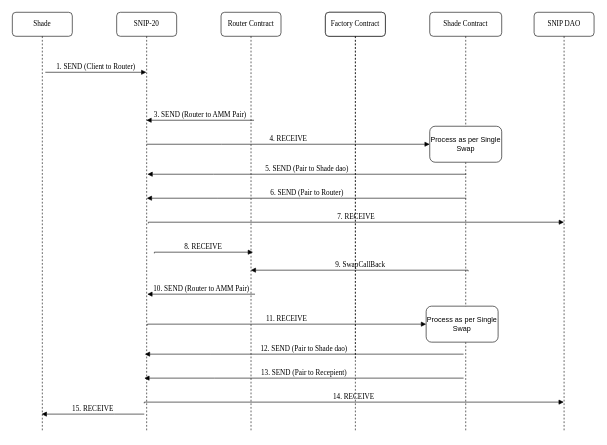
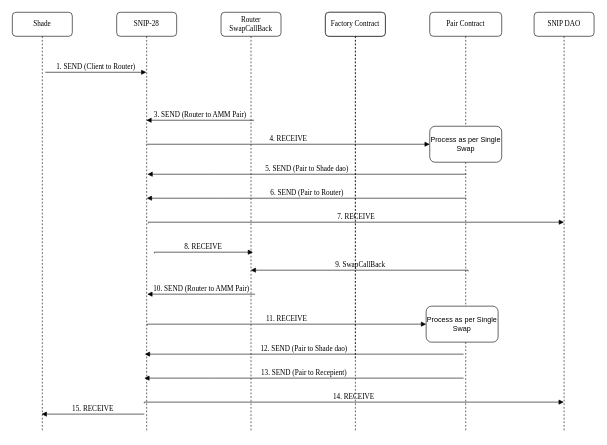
node "SNIP-20": label "SNIP-20" -> "SNIP-28"
node "Router Contract": label "Router Contract" -> "Router SwapCallBack"
node "Shade Contract": label "Shade Contract" -> "Pair Contract"
